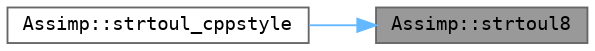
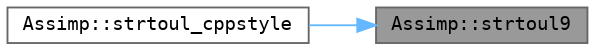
node "Assimp::strtoul8": label "Assimp::strtoul8" -> "Assimp::strtoul9"
